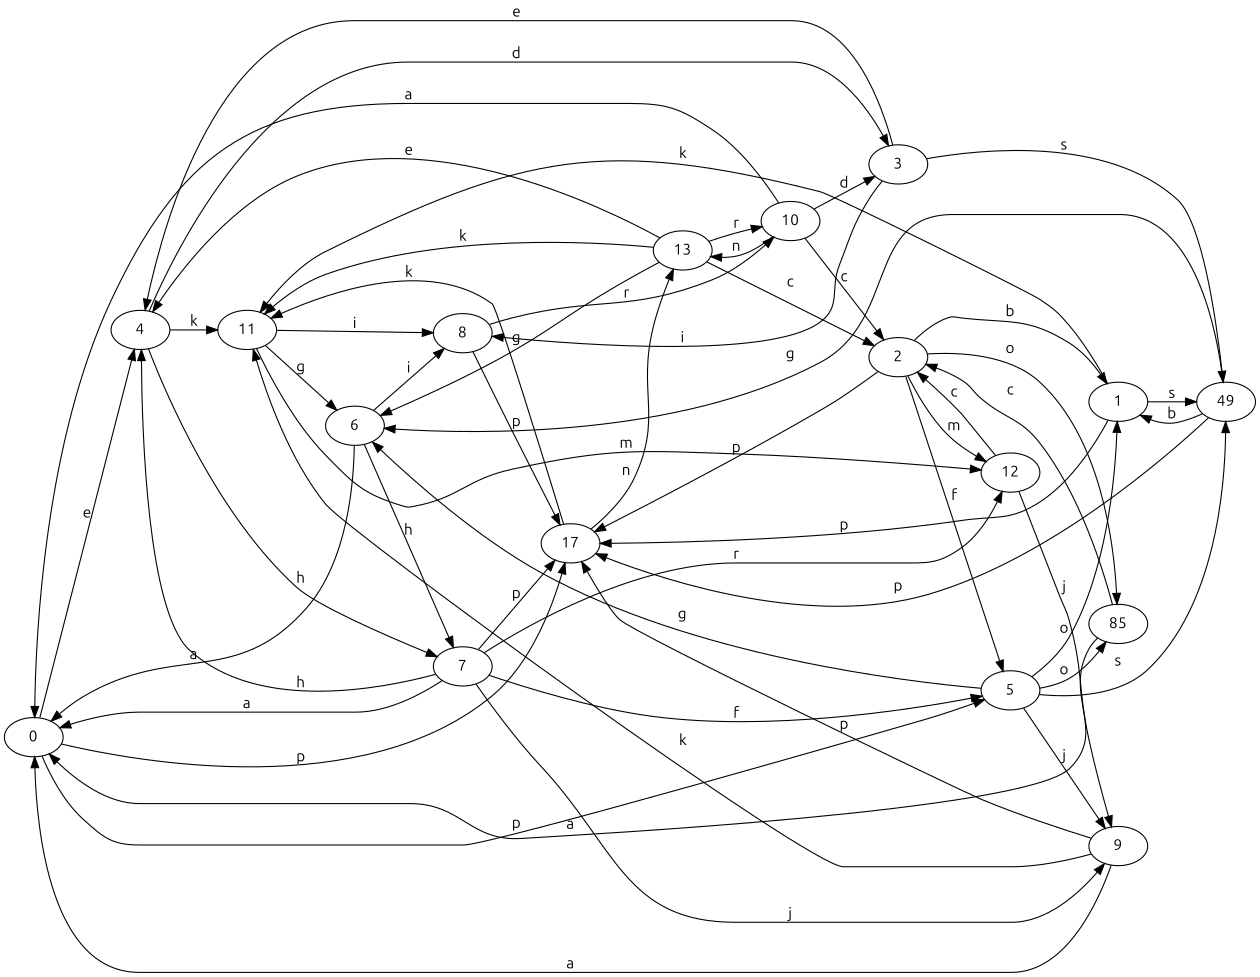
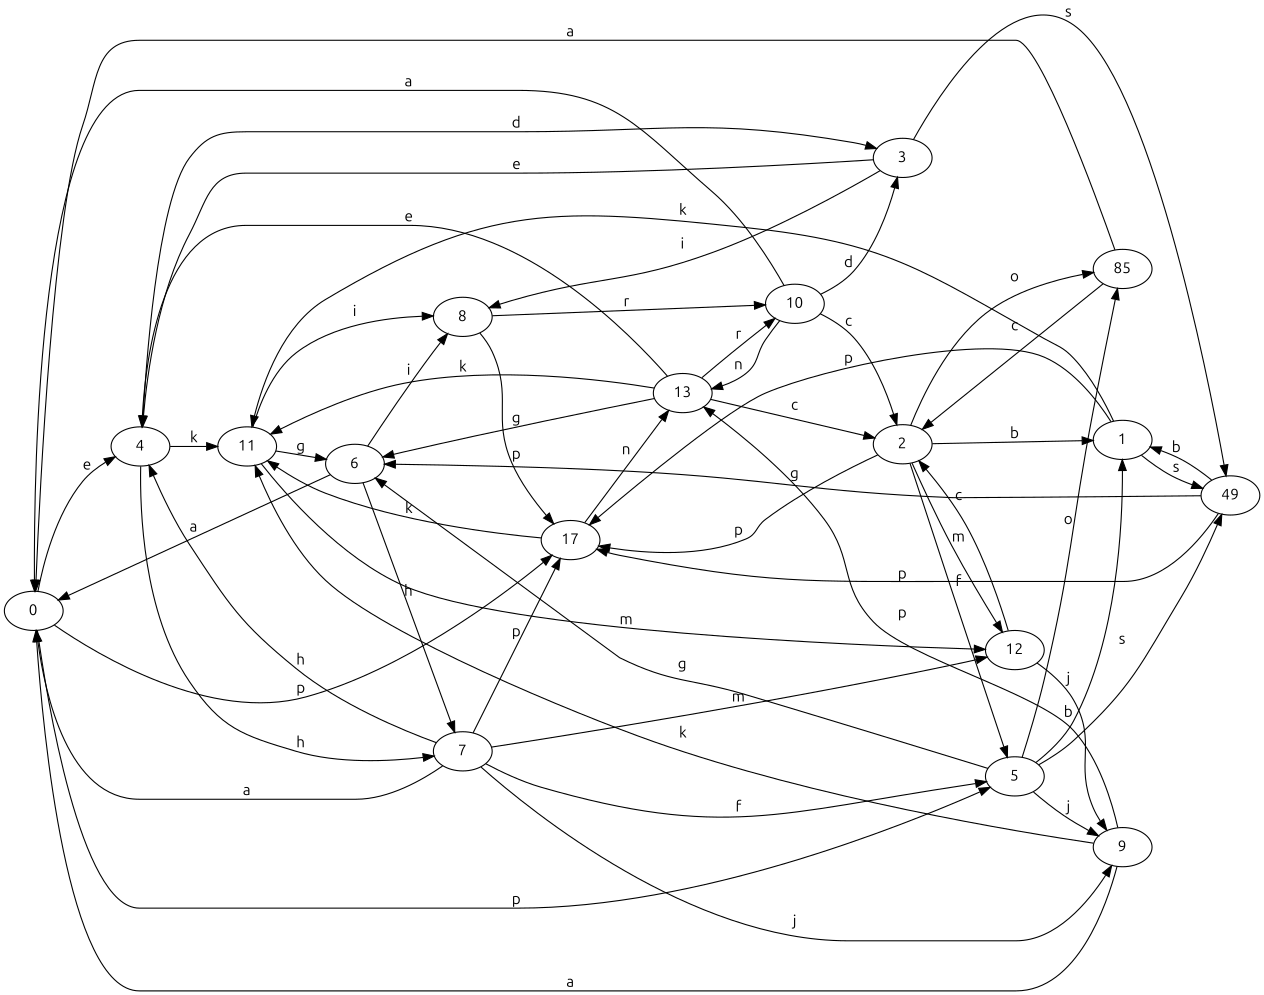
edge "7" -> "12": label "r" -> "m"
edge "5" -> "1": label "o" -> "b"
edge "9" -> "17": now "9" -> "13"
